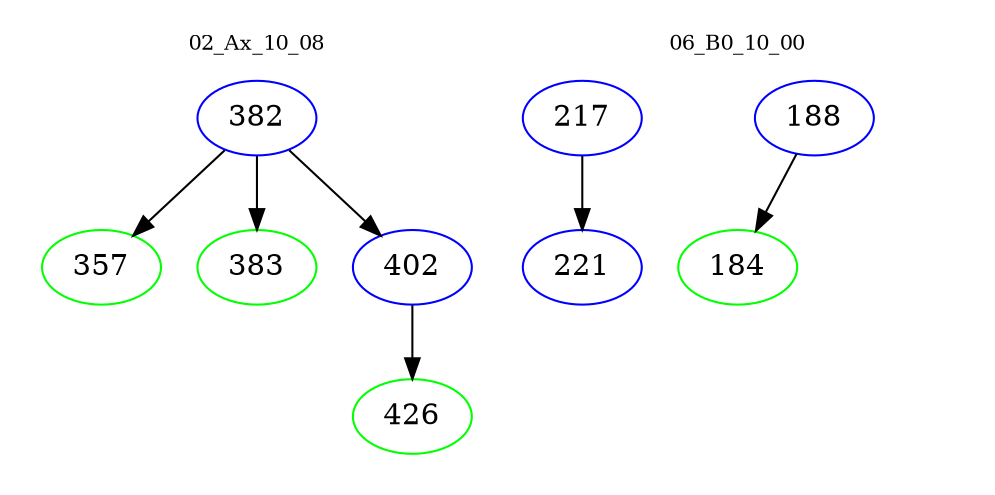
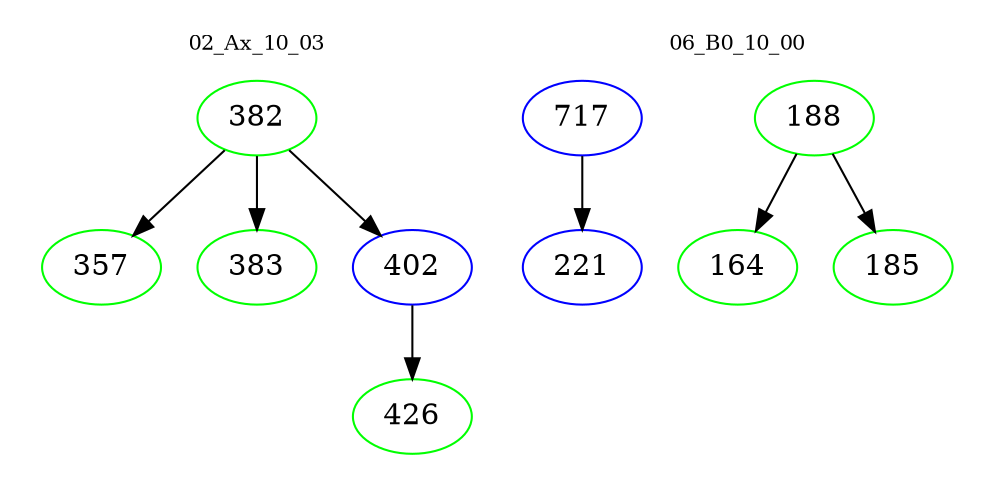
cluster "02_Ax_10_08": label "02_Ax_10_08" -> "02_Ax_10_03"
node "382": color blue -> green
node "217": label "217" -> "717"
node "188": color blue -> green
node "184": label "184" -> "164"
node "185": added
